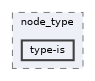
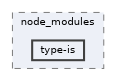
cluster "node_type": label "node_type" -> "node_modules"
